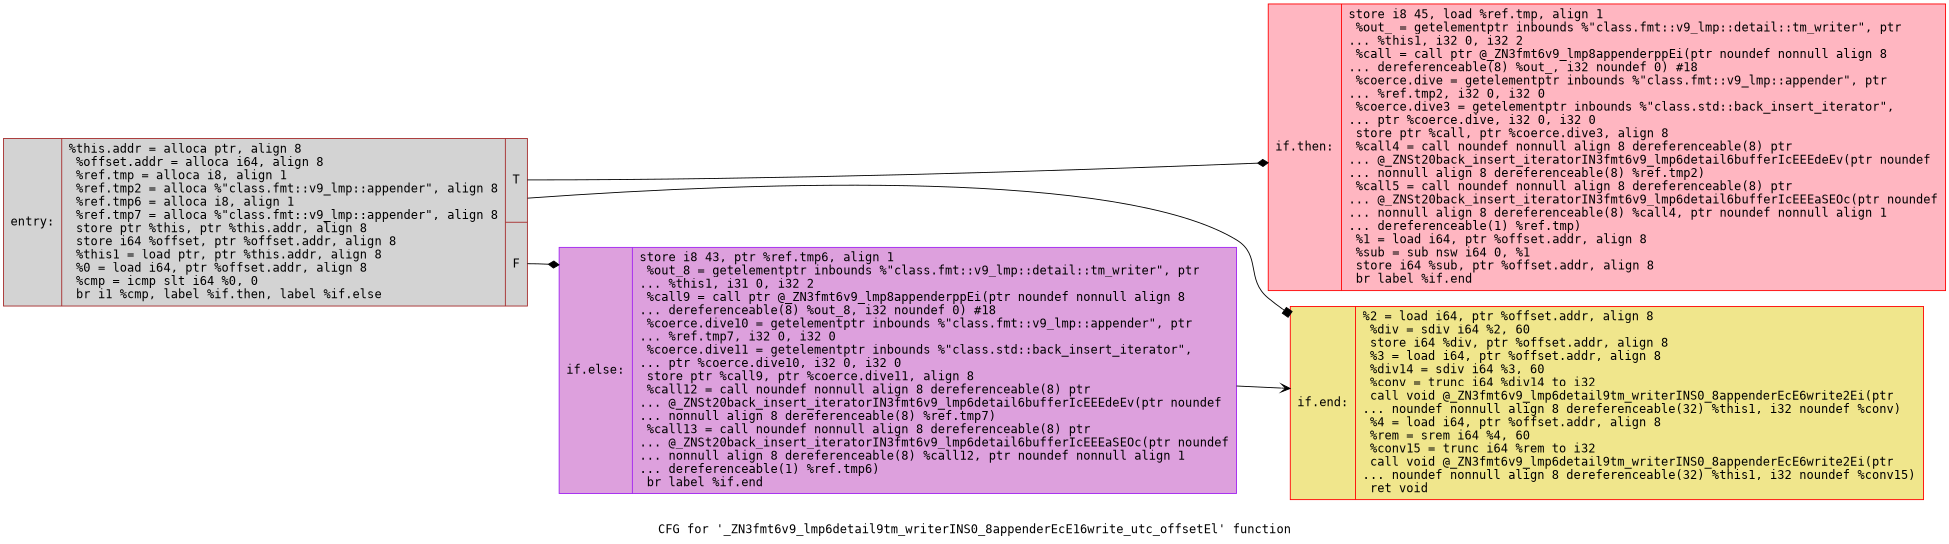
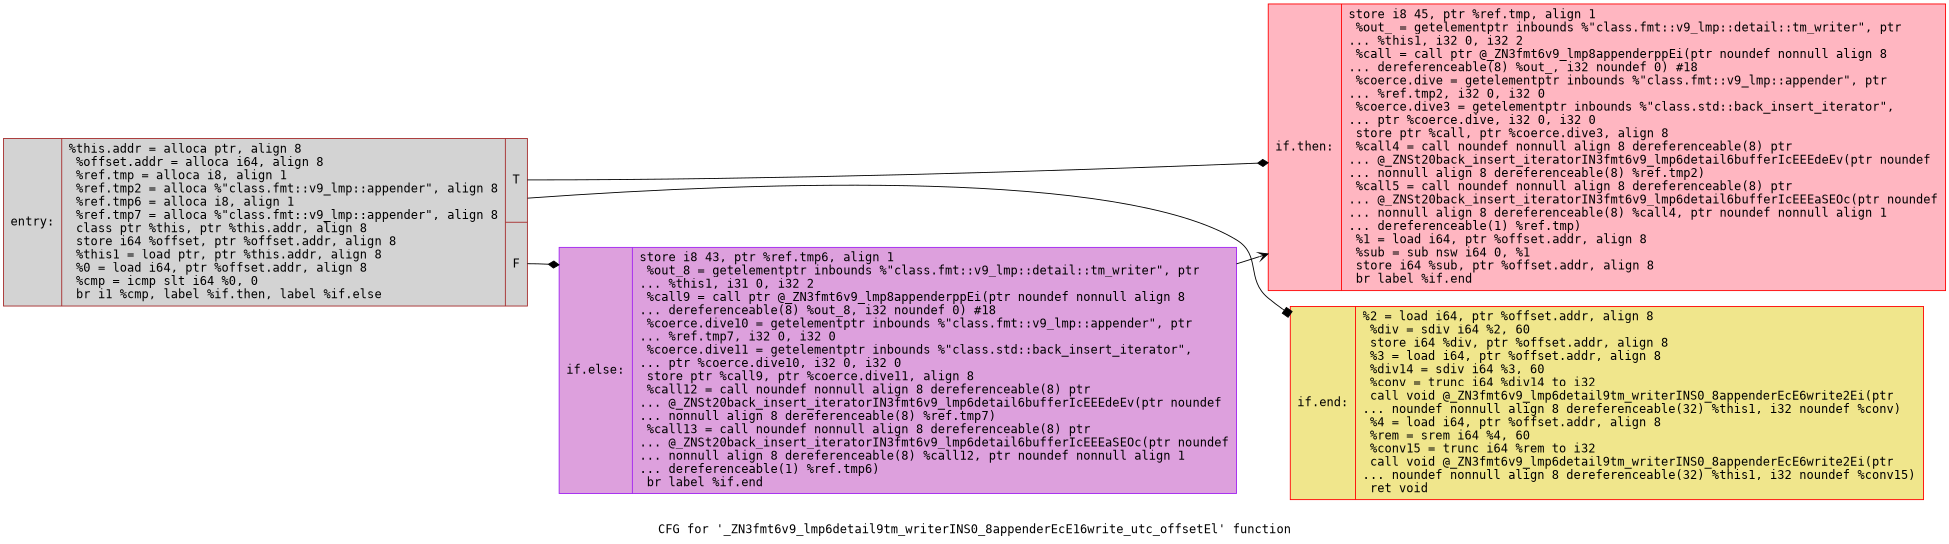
node "if.then:": text "store i8 45, load %ref.tmp, align 1" -> "store i8 45, ptr %ref.tmp, align 1"
node "entry:": text "store ptr %this, ptr %this.addr, align 8" -> "class ptr %this, ptr %this.addr, align 8"
edge "if.else:" -> "if.end:": now "if.else:" -> "if.then:"
